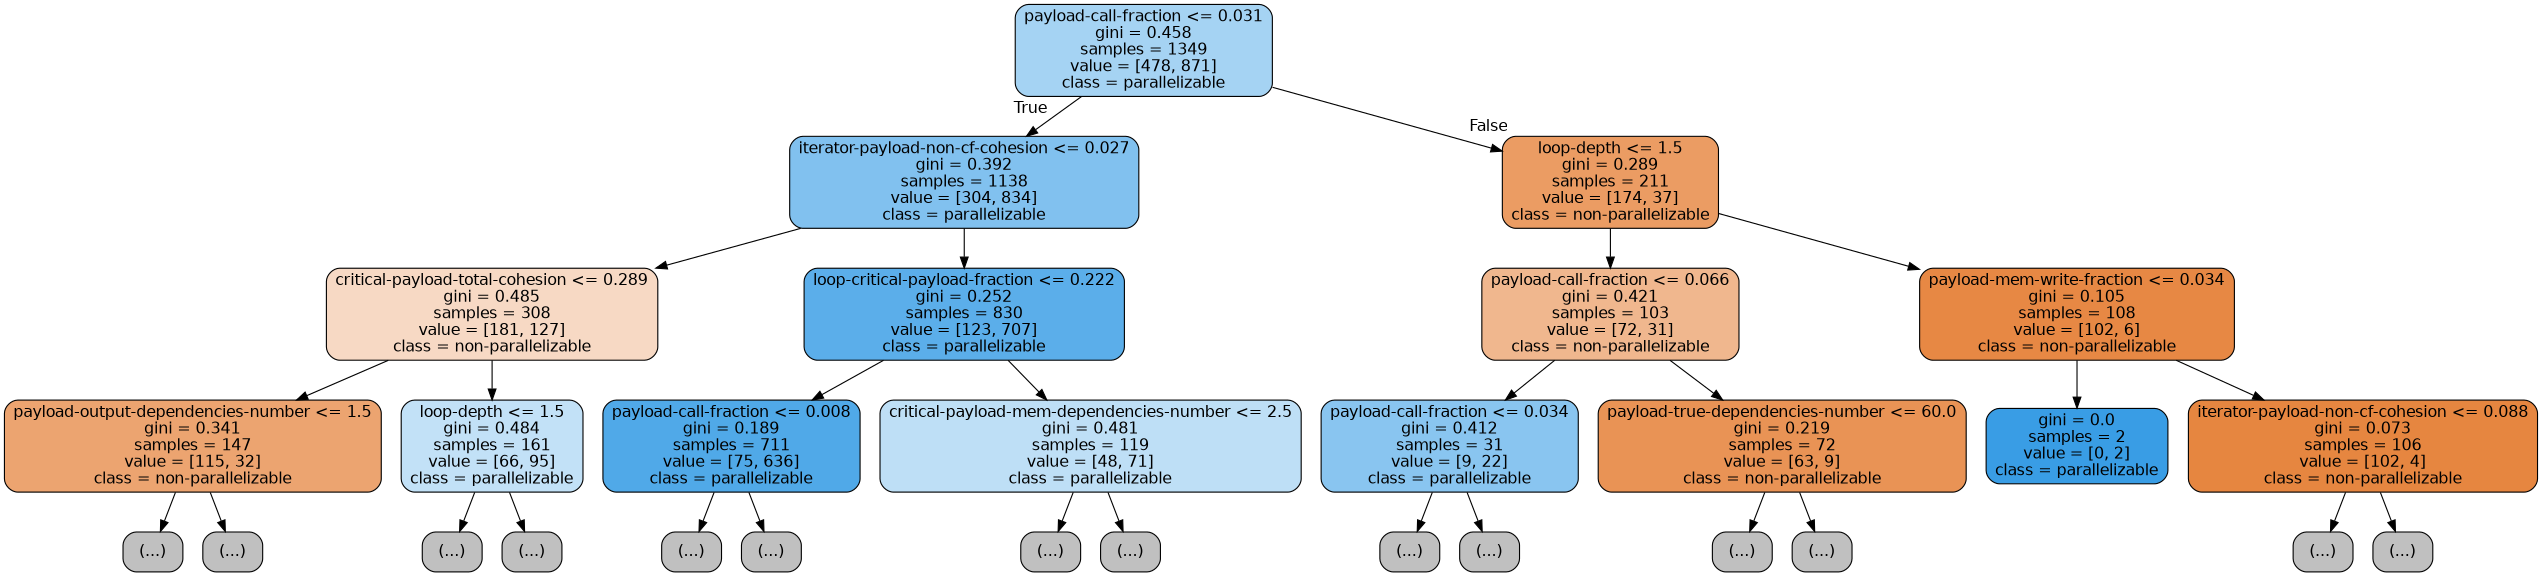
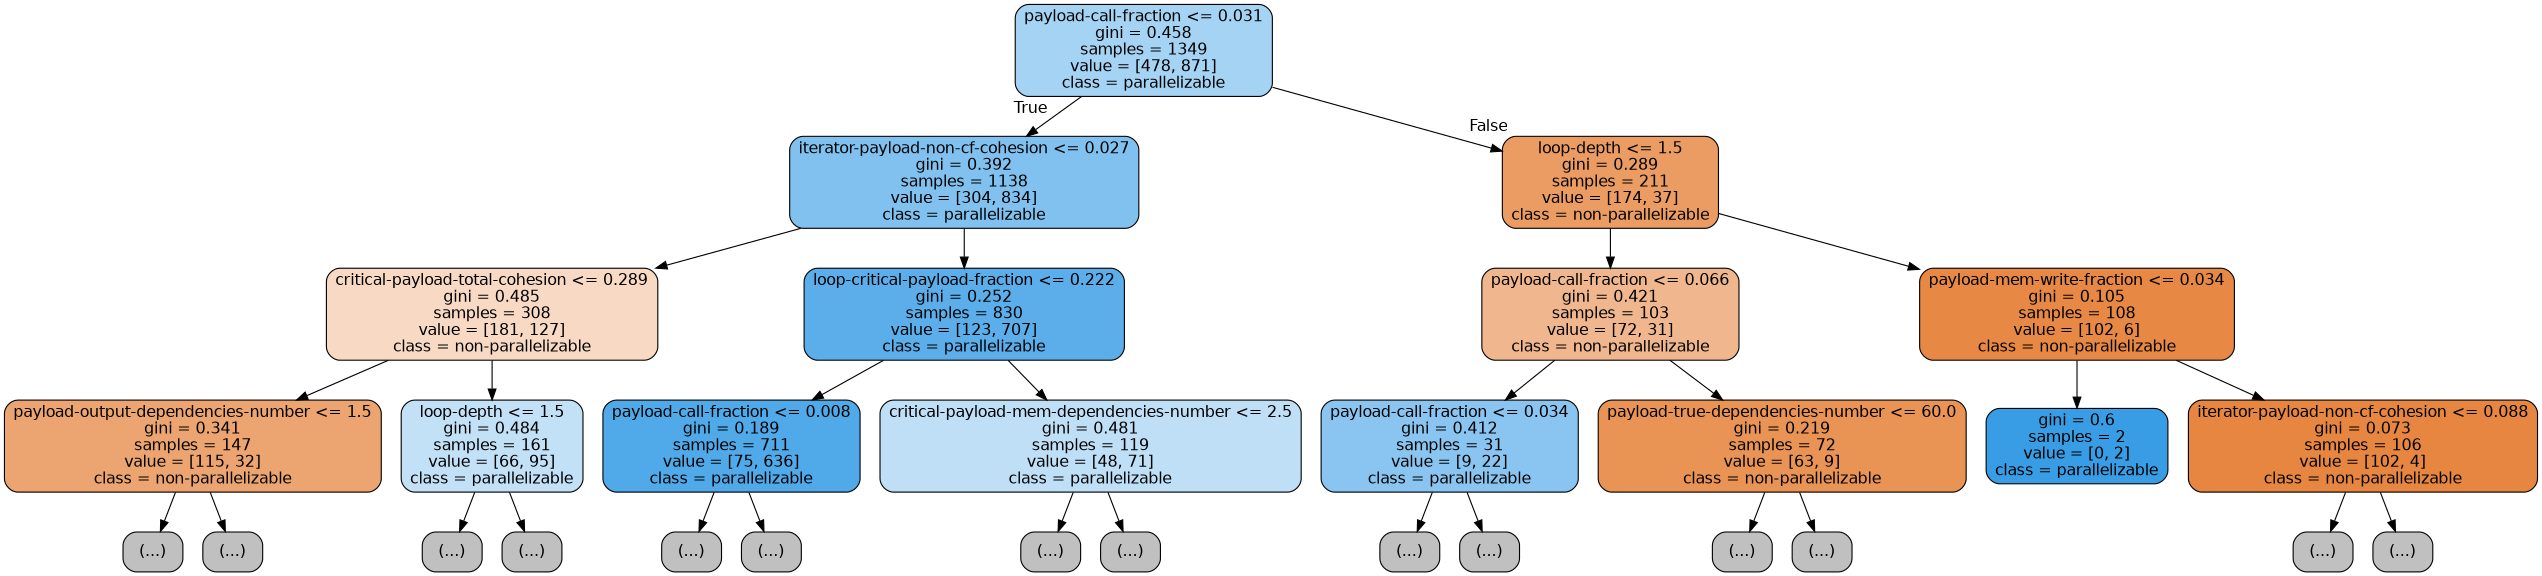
node "gini = 0.0 samples = 2 value = [0, 2] class = parallelizable": label "gini = 0.0 samples = 2 value = [0, 2] class = parallelizable" -> "gini = 0.6 samples = 2 value = [0, 2] class = parallelizable"
